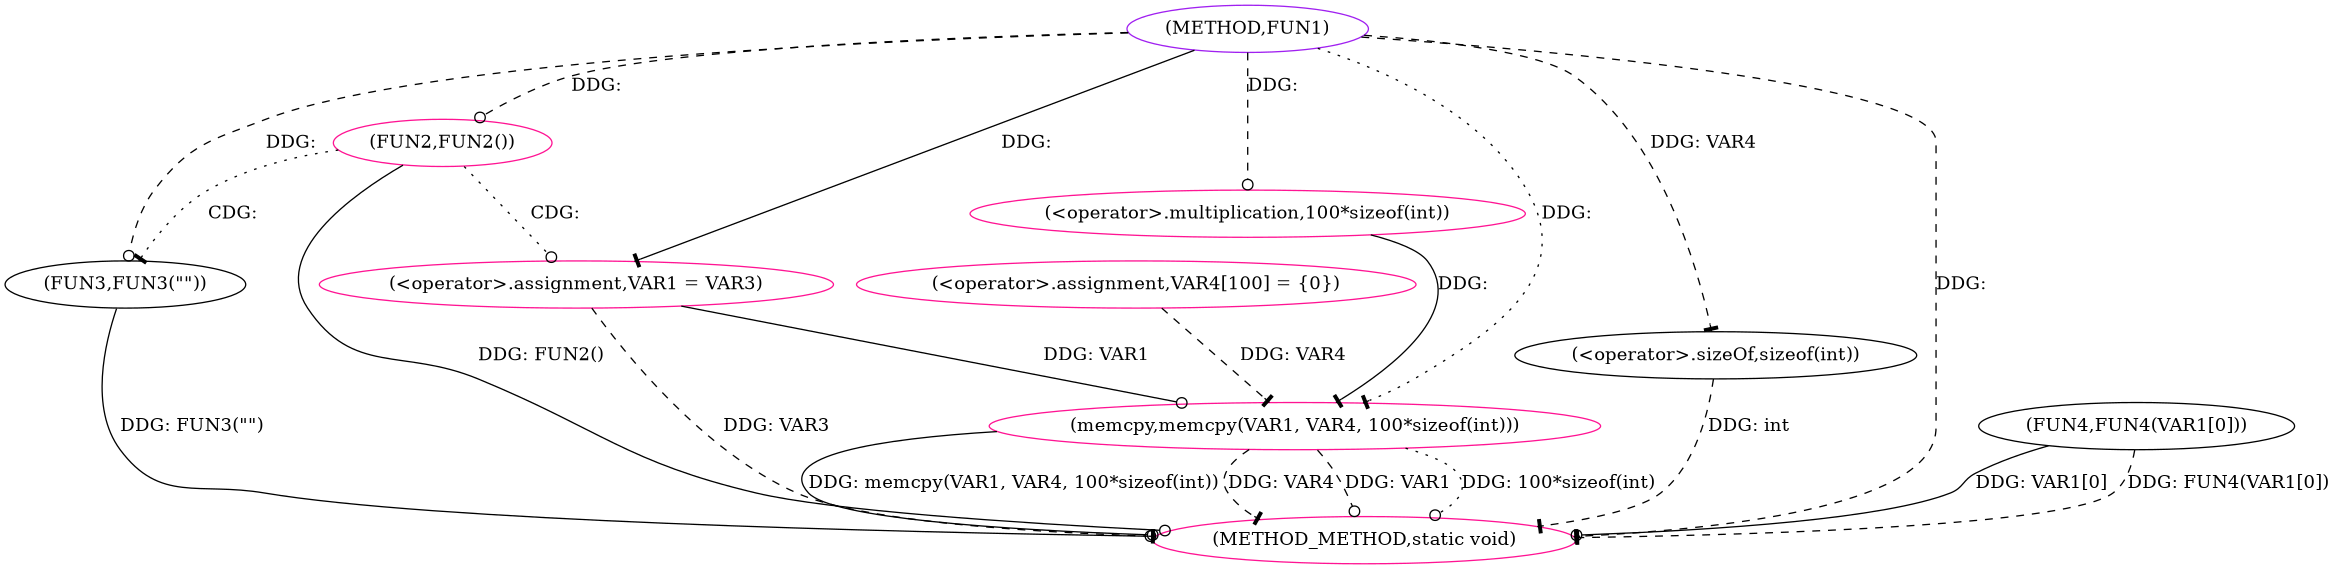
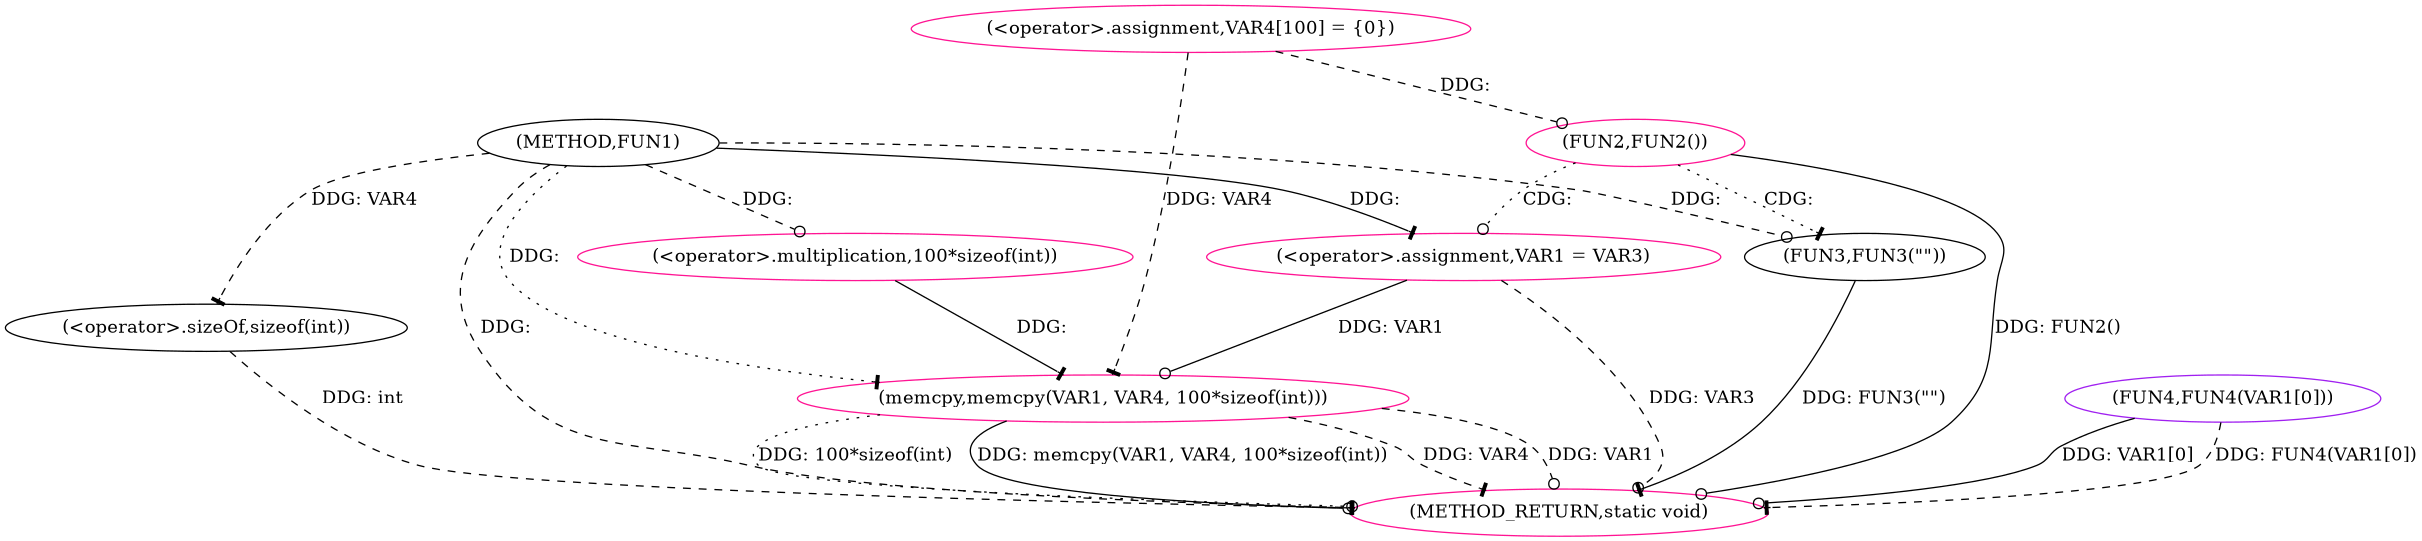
node "(METHOD,FUN1)": color purple -> black
edge "(METHOD,FUN1)" -> "(FUN2,FUN2())": now "(<operator>.assignment,VAR4[100] = {0})" -> "(FUN2,FUN2())"
node "(FUN4,FUN4(VAR1[0]))": color black -> purple
node "(METHOD_METHOD,static void)": label "(METHOD_METHOD,static void)" -> "(METHOD_RETURN,static void)"
